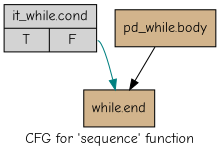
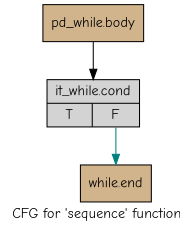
edge "pd_while.body" -> "while.end": now "pd_while.body" -> "it_while.cond"
